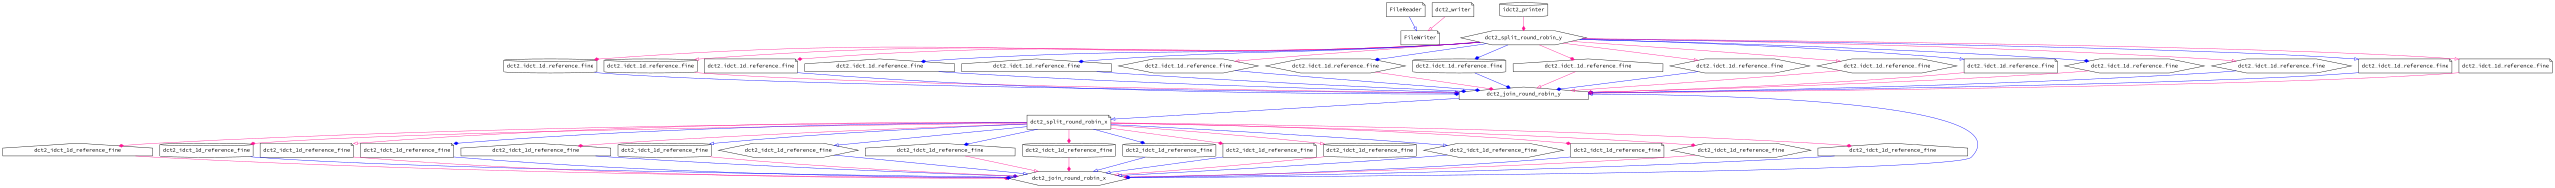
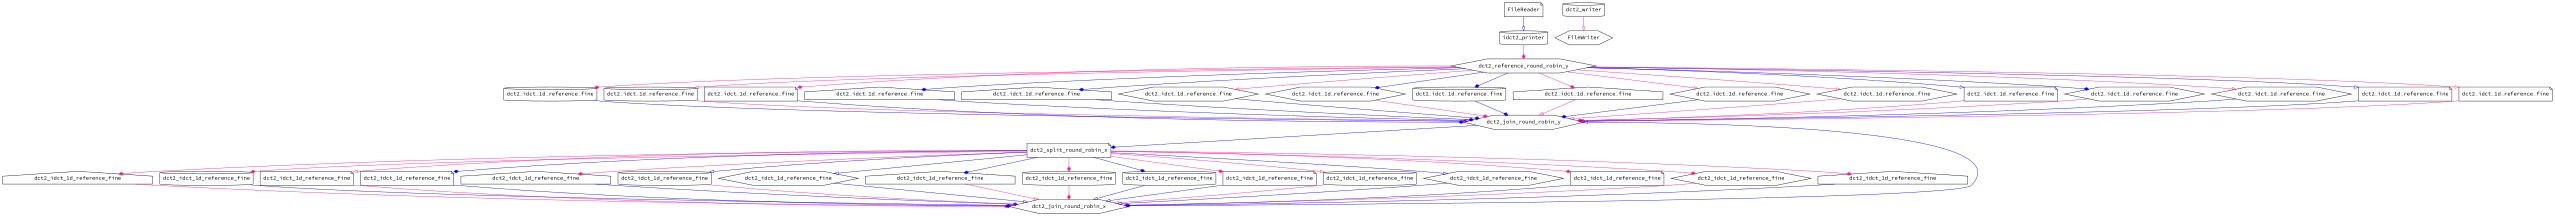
node "dct2_writer": shape note -> cylinder
edge "FileReader" -> "FileWriter": now "FileReader" -> "idct2_printer"
node "FileWriter": shape note -> hexagon
node "dct2_split_round_robin_y": label "dct2_split_round_robin_y" -> "dct2_reference_round_robin_y"
node "dct2_join_round_robin_y": shape house -> hexagon
edge "dct2_join_round_robin_y" -> "dct2_split_round_robin_x": arrowhead onormal -> diamond
